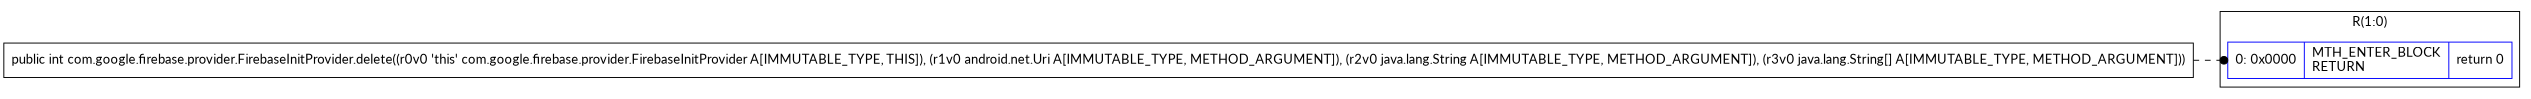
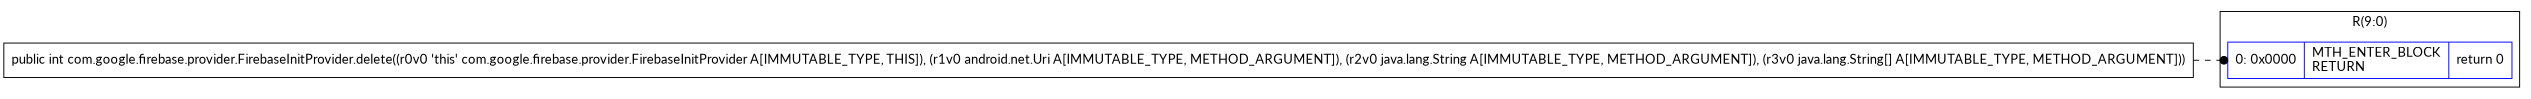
cluster "R(1:0)": label "R(1:0)" -> "R(9:0)"
